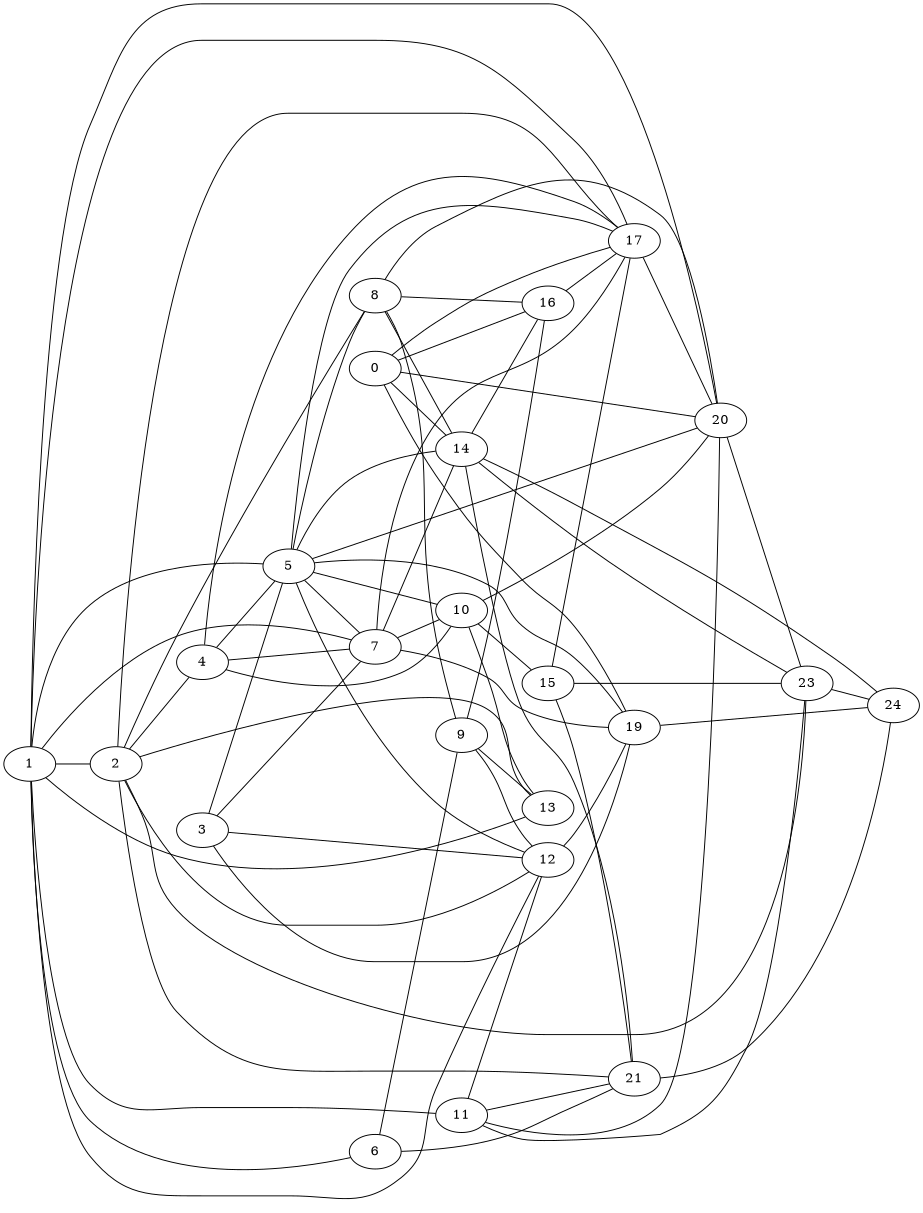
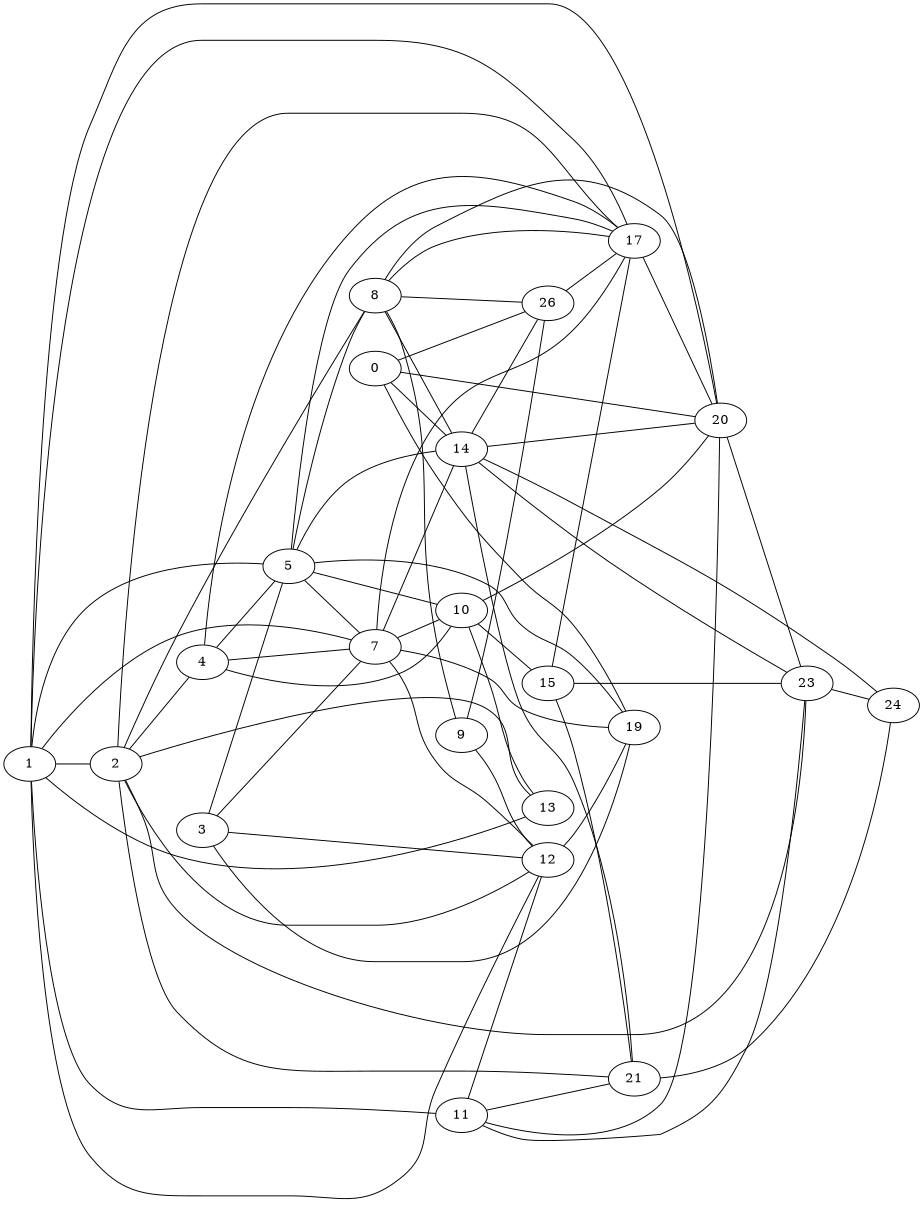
edge "17" -- "0": now "17" -- "8"
node "16": label "16" -> "26"
edge "20" -- "5": now "20" -- "14"
edge "24" -- "19": removed
edge "5" -- "12": now "7" -- "12"
edge "9" -- "13": removed
node "6": removed
